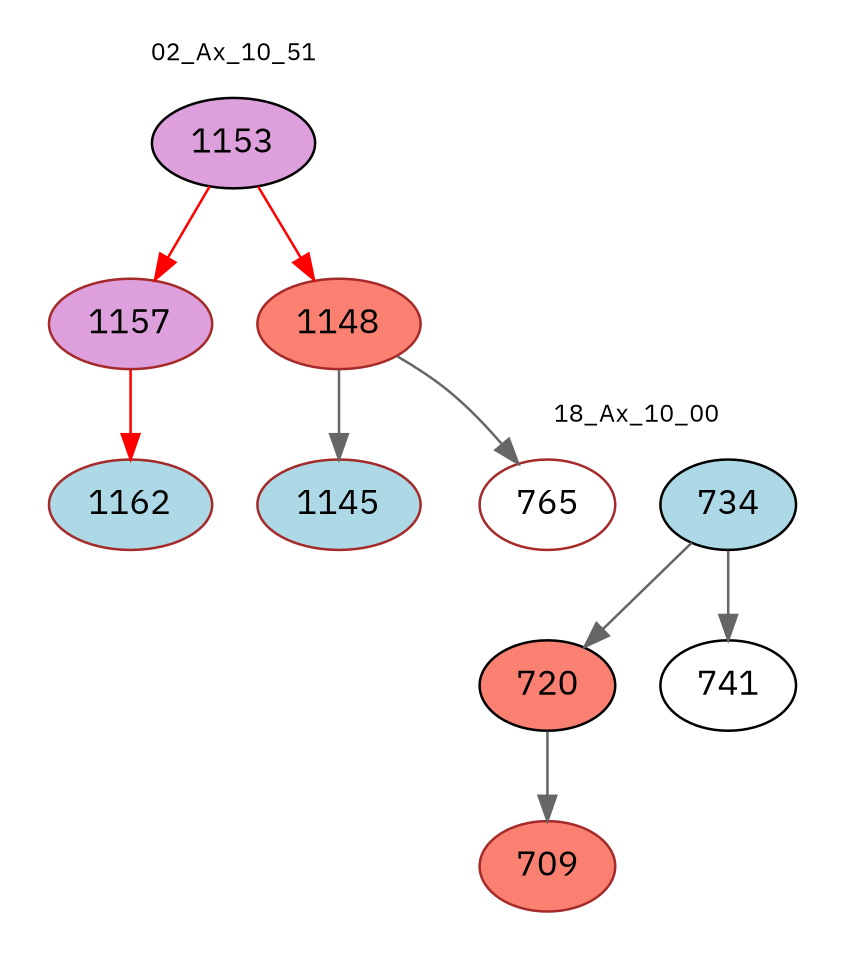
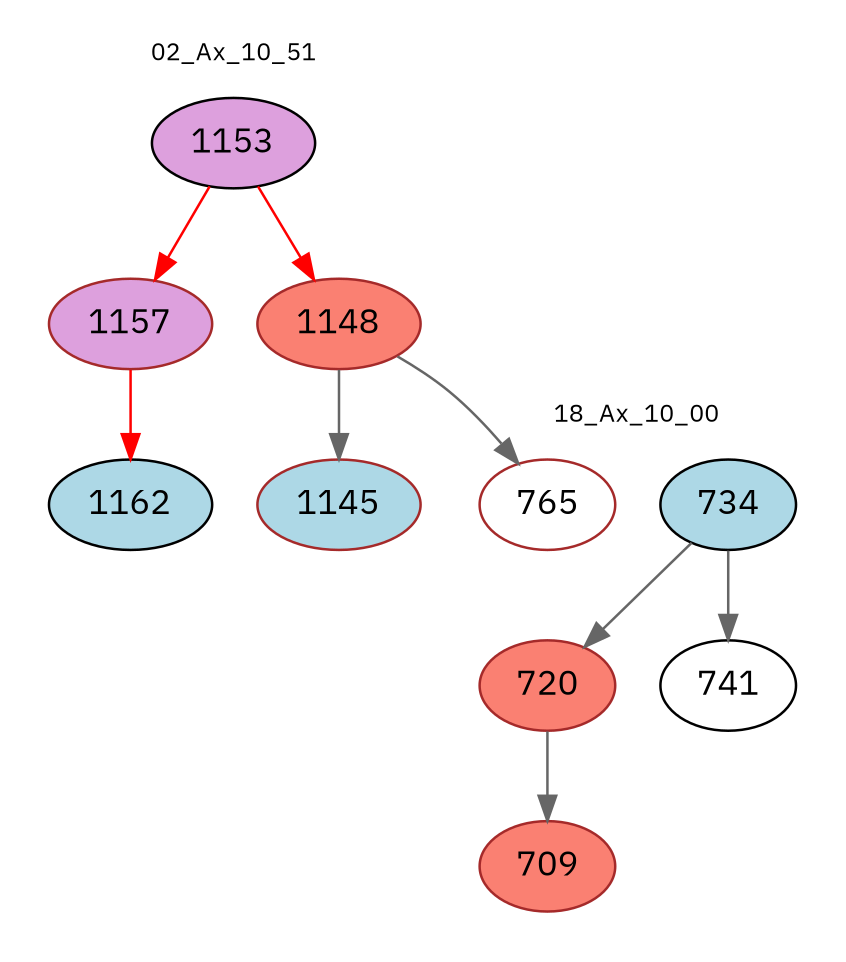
node "1162": color brown -> black
node "720": color black -> brown
